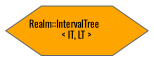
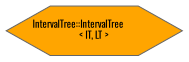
node "Realm::IntervalTree < IT, LT >": label "Realm::IntervalTree < IT, LT >" -> "IntervalTree::IntervalTree < IT, LT >"
